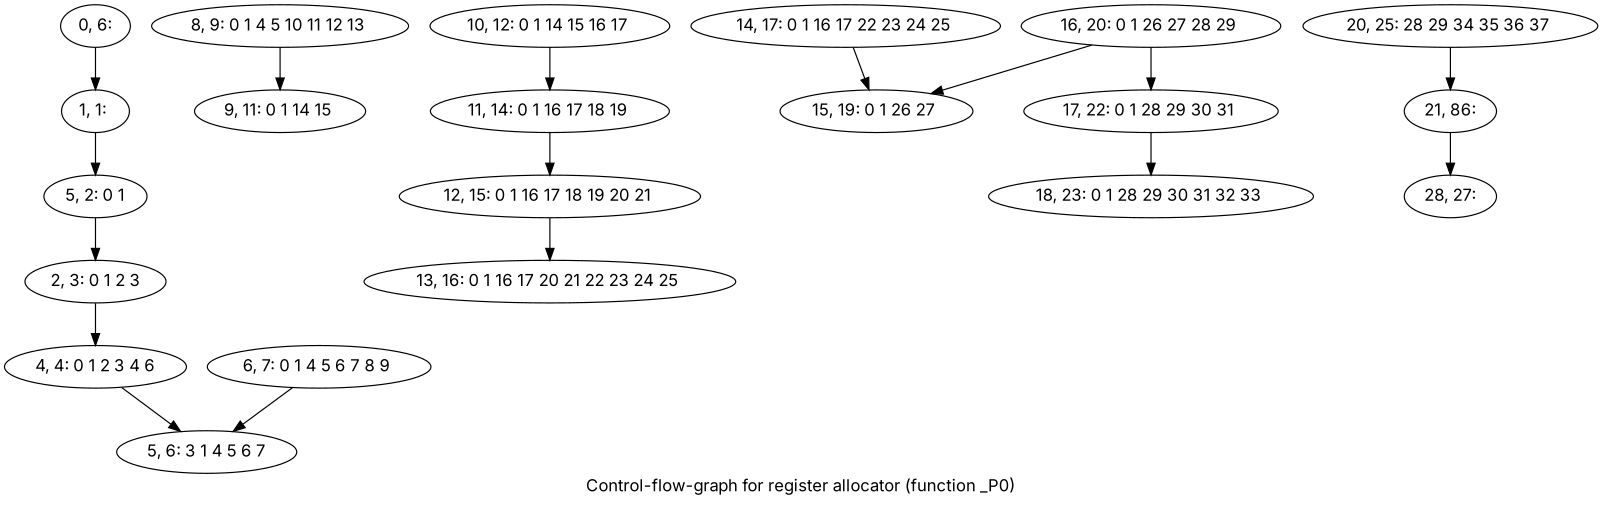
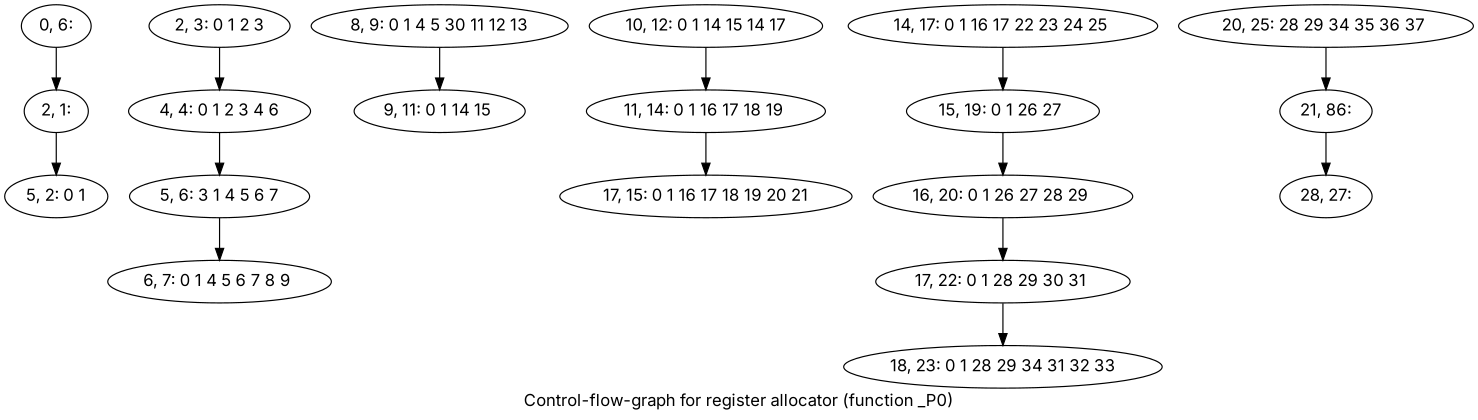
node "8, 9: 0 1 4 5 10 11 12 13": label "8, 9: 0 1 4 5 10 11 12 13" -> "8, 9: 0 1 4 5 30 11 12 13"
node "10, 12: 0 1 14 15 16 17": label "10, 12: 0 1 14 15 16 17" -> "10, 12: 0 1 14 15 14 17"
edge "16, 20: 0 1 26 27 28 29" -> "15, 19: 0 1 26 27": reversed
node "1, 1:": label "1, 1:" -> "2, 1:"
node "12, 15: 0 1 16 17 18 19 20 21": label "12, 15: 0 1 16 17 18 19 20 21" -> "17, 15: 0 1 16 17 18 19 20 21"
node "18, 23: 0 1 28 29 30 31 32 33": label "18, 23: 0 1 28 29 30 31 32 33" -> "18, 23: 0 1 28 29 34 31 32 33"
edge "5, 2: 0 1" -> "2, 3: 0 1 2 3": removed
node "13, 16: 0 1 16 17 20 21 22 23 24 25": removed
edge "6, 7: 0 1 4 5 6 7 8 9" -> "5, 6: 3 1 4 5 6 7": reversed
